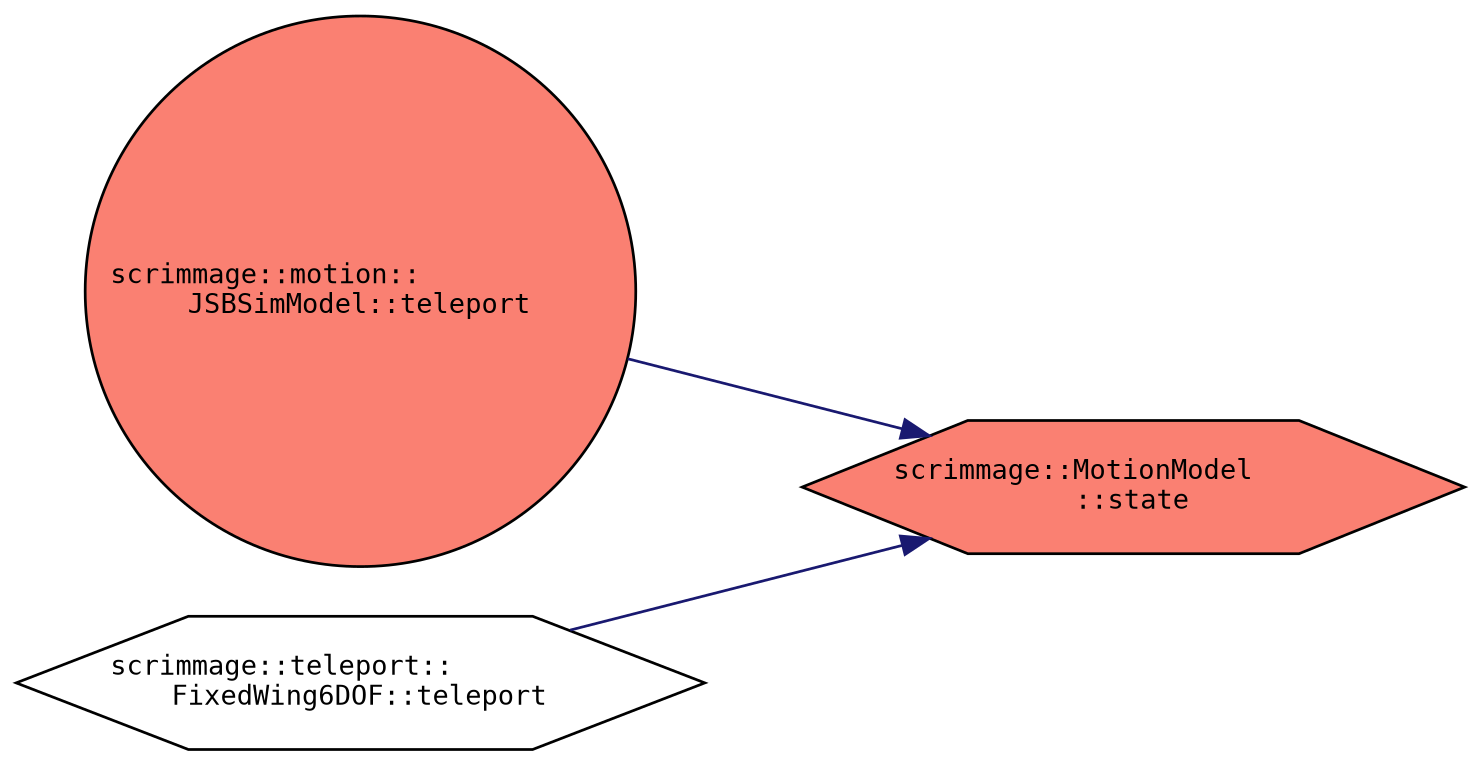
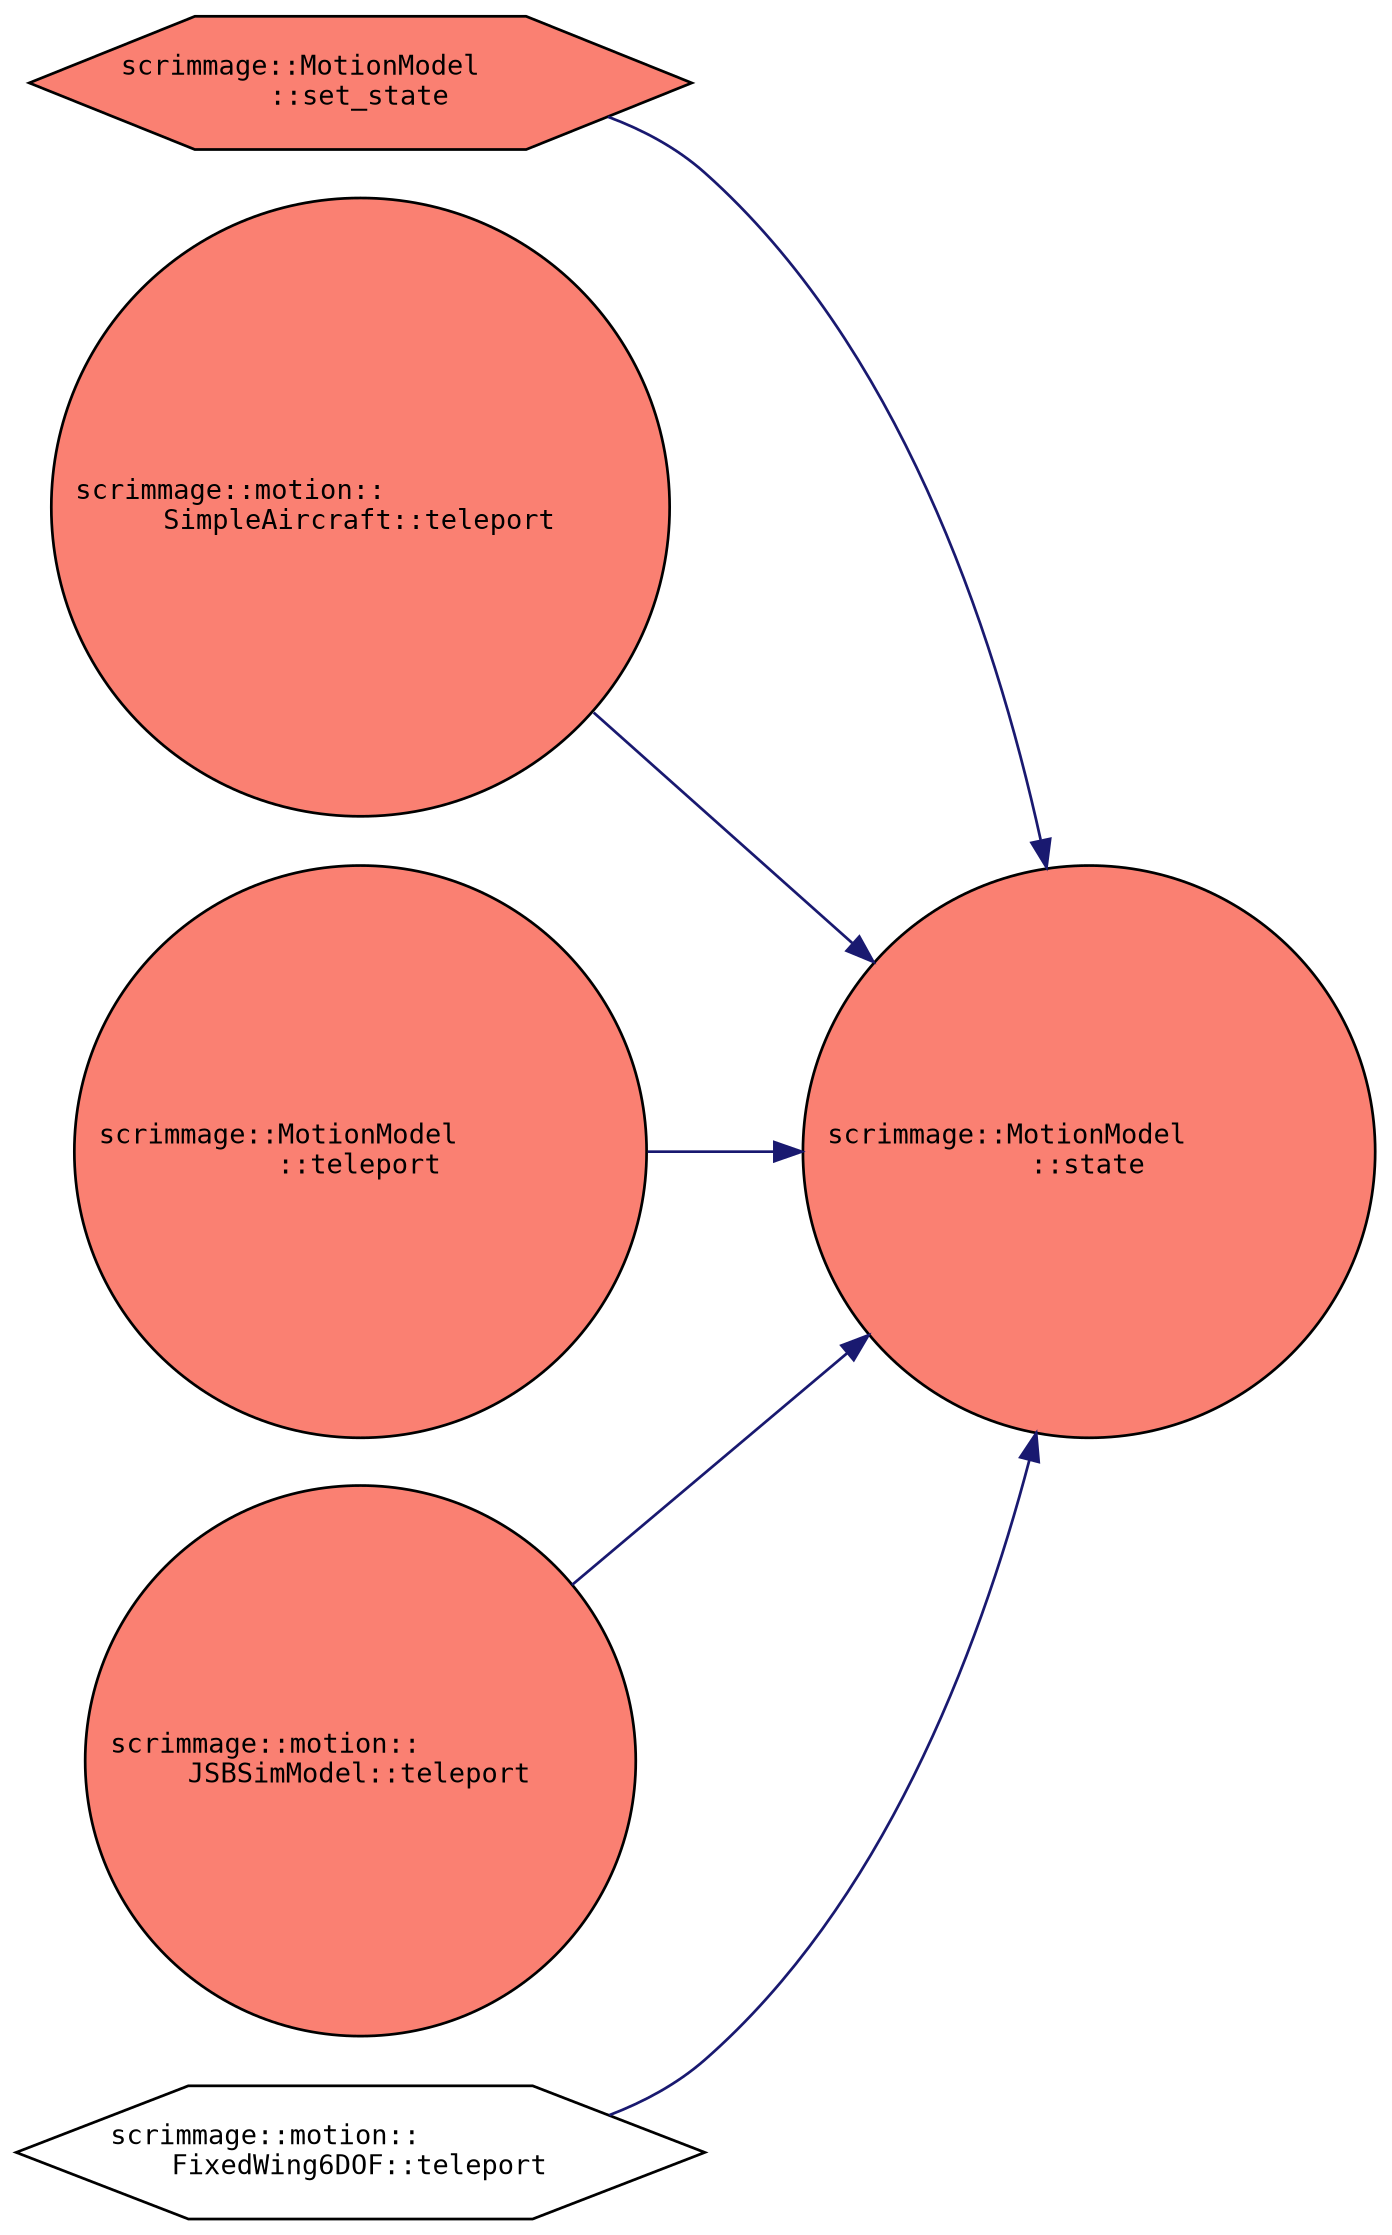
node "scrimmage::MotionModel ::set_state": added
node "scrimmage::MotionModel ::state": shape hexagon -> circle
node "scrimmage::motion:: SimpleAircraft::teleport": added
node "scrimmage::teleport:: FixedWing6DOF::teleport": label "scrimmage::teleport:: FixedWing6DOF::teleport" -> "scrimmage::motion:: FixedWing6DOF::teleport"
node "scrimmage::MotionModel ::teleport": added
